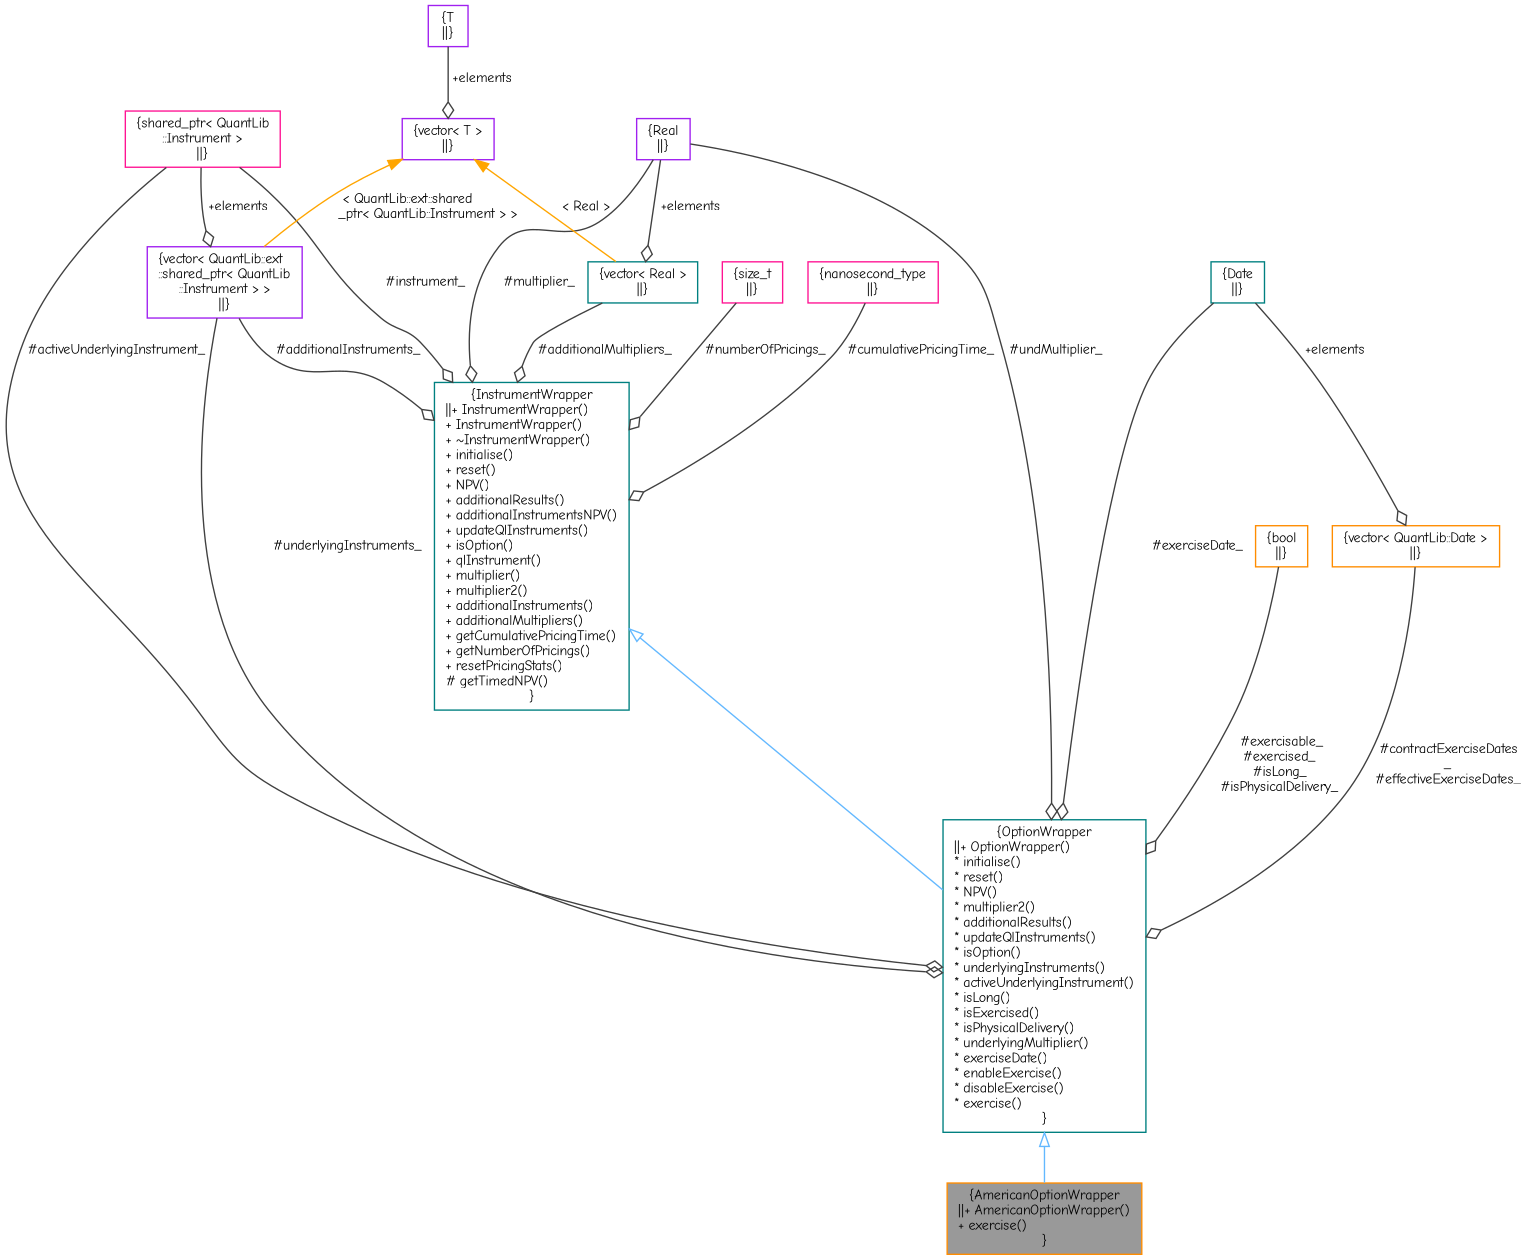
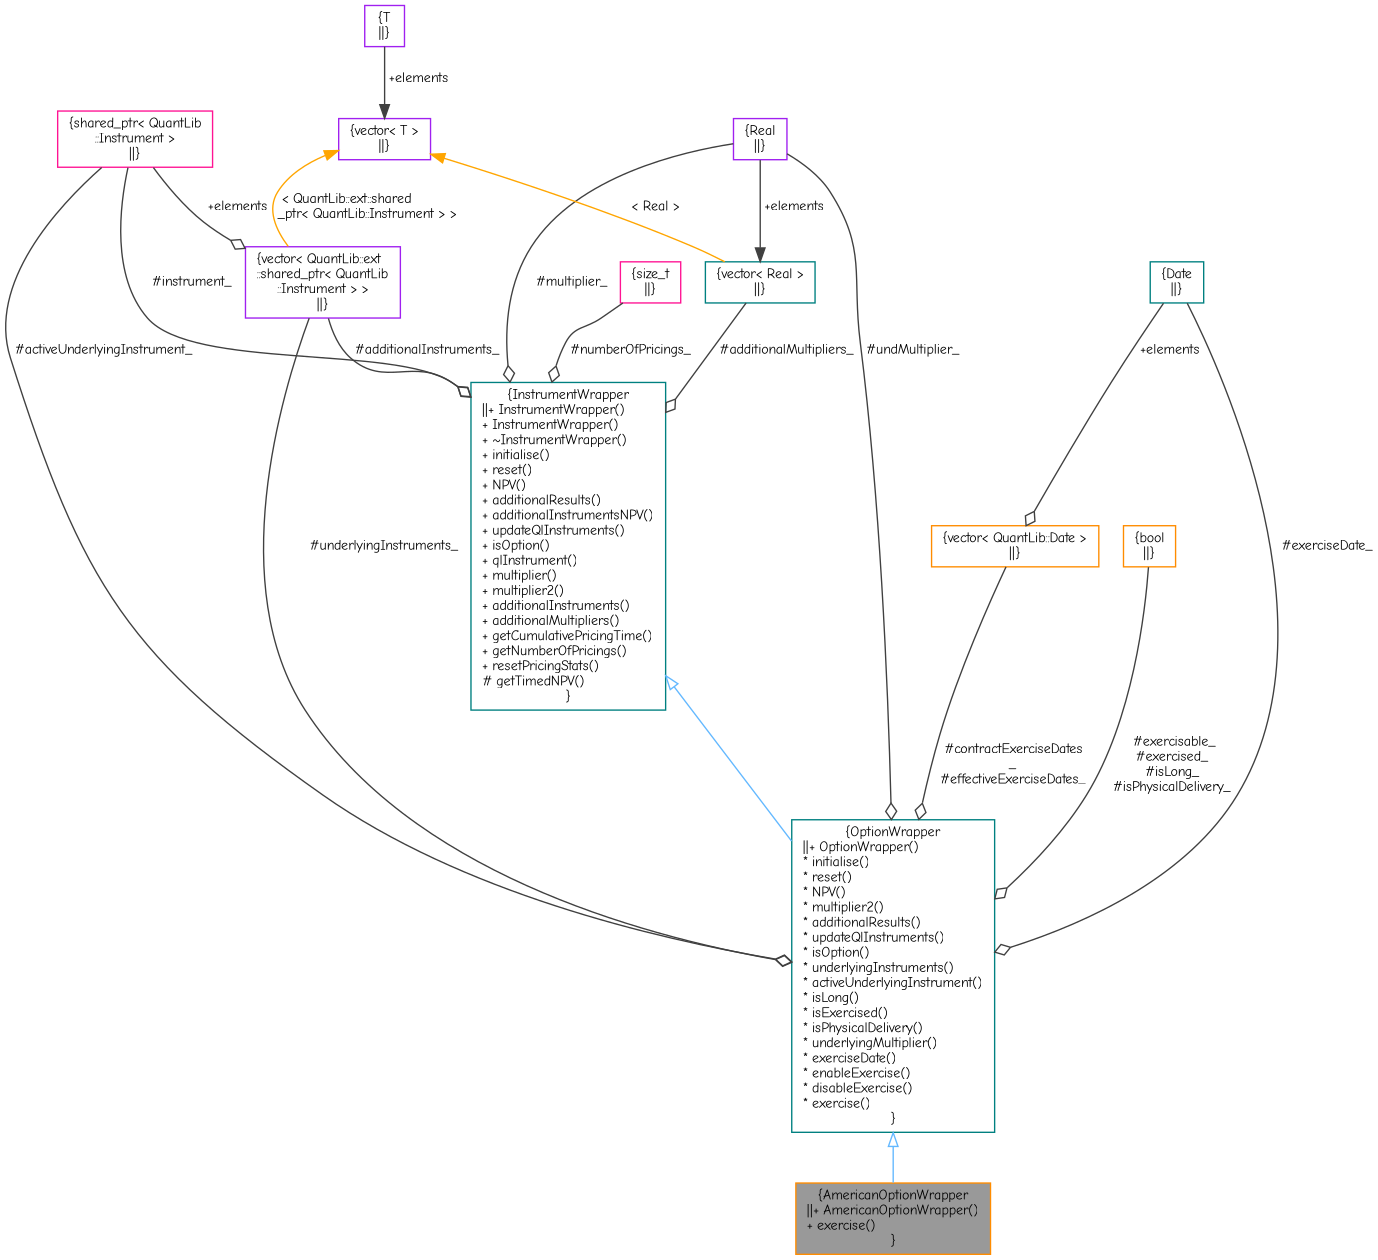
edge "{T ||}" -> "{vector< T > ||}": arrowhead odiamond -> normal
edge "{Real ||}" -> "{vector< Real > ||}": arrowhead odiamond -> normal
node "{nanosecond_type ||}": removed
